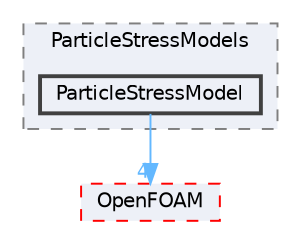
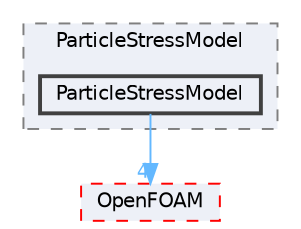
cluster "ParticleStressModels": label "ParticleStressModels" -> "ParticleStressModel"
